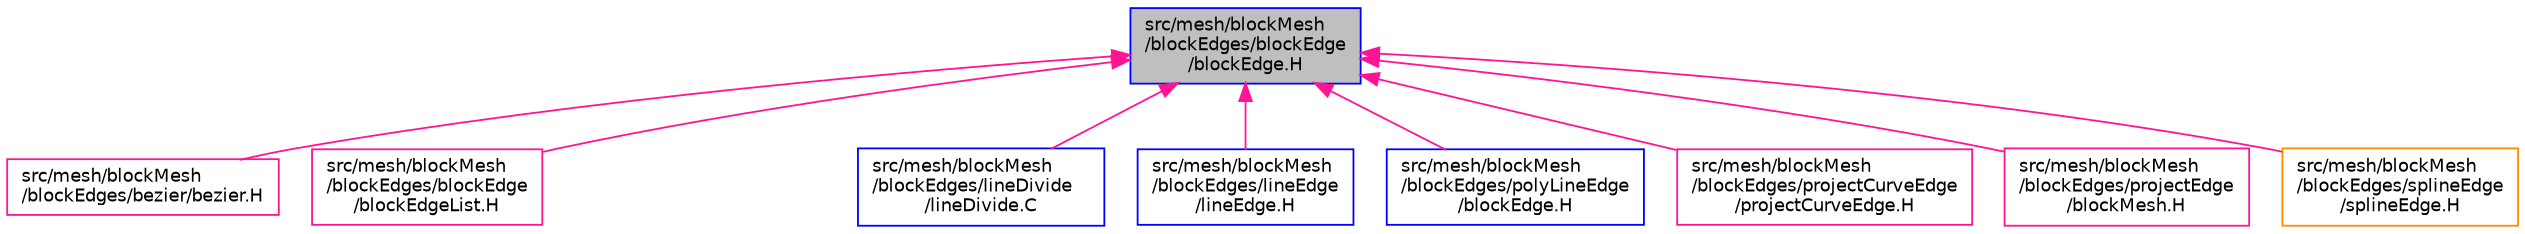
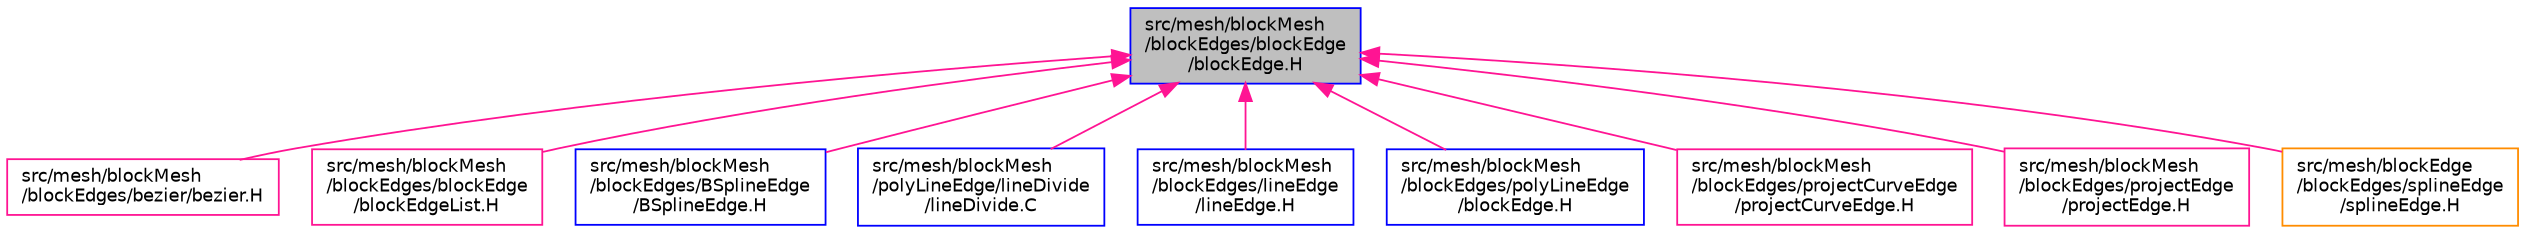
node "src/mesh/blockMesh /blockEdges/BSplineEdge /BSplineEdge.H": added
node "src/mesh/blockMesh /blockEdges/lineDivide /lineDivide.C": label "src/mesh/blockMesh /blockEdges/lineDivide /lineDivide.C" -> "src/mesh/blockMesh /polyLineEdge/lineDivide /lineDivide.C"
node "src/mesh/blockMesh /blockEdges/projectEdge /blockMesh.H": label "src/mesh/blockMesh /blockEdges/projectEdge /blockMesh.H" -> "src/mesh/blockMesh /blockEdges/projectEdge /projectEdge.H"
node "src/mesh/blockMesh /blockEdges/splineEdge /splineEdge.H": label "src/mesh/blockMesh /blockEdges/splineEdge /splineEdge.H" -> "src/mesh/blockEdge /blockEdges/splineEdge /splineEdge.H"
